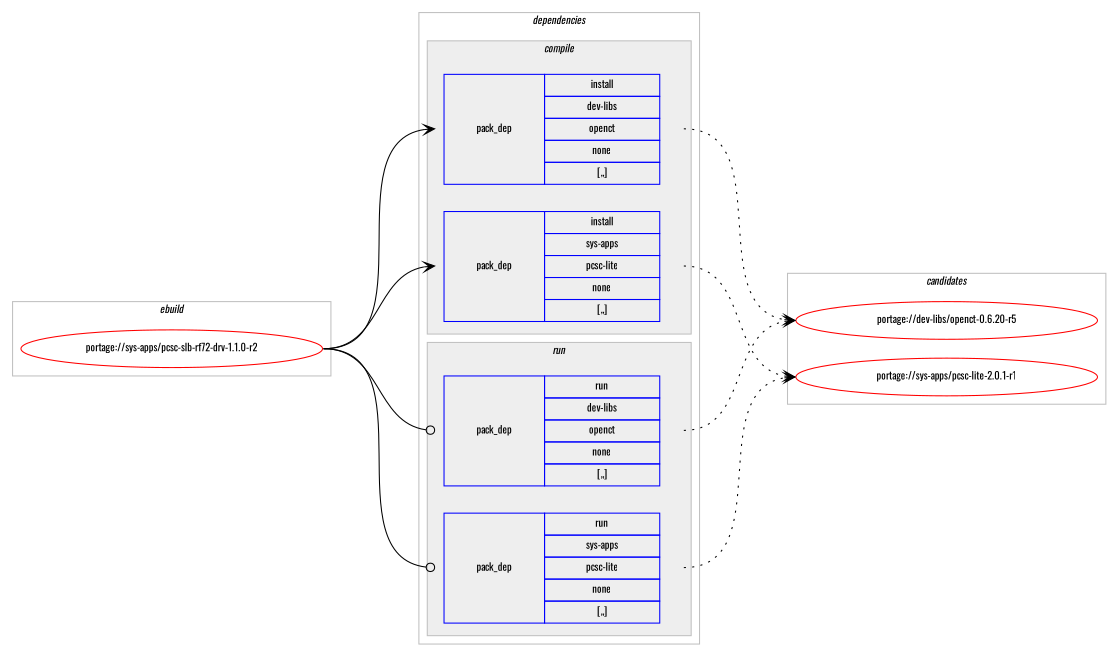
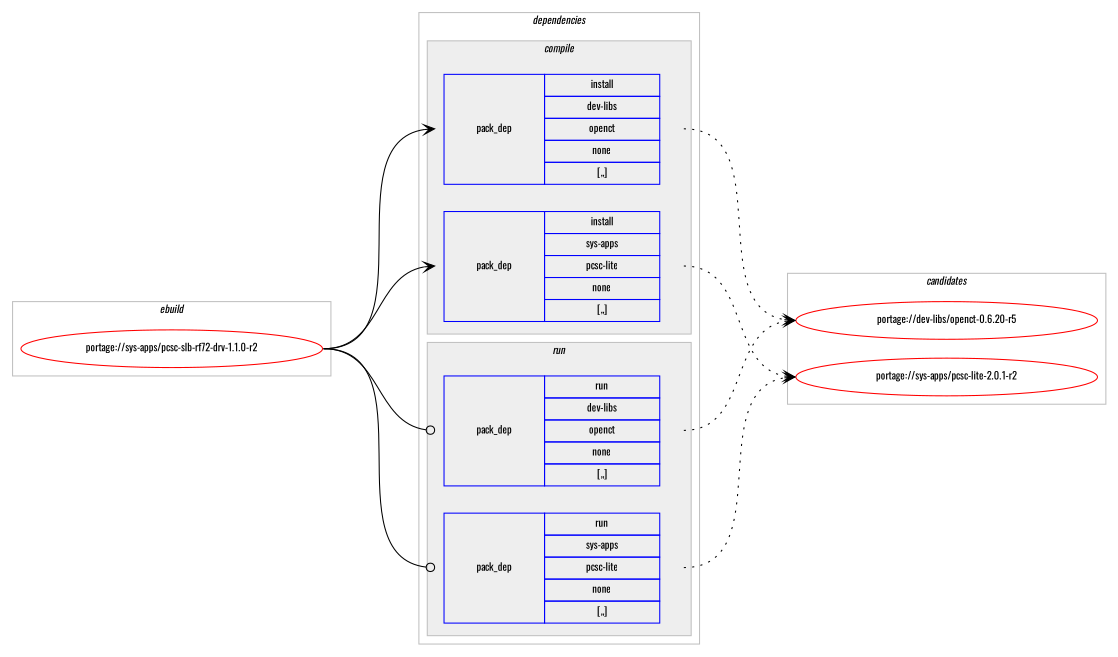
node "portage://sys-apps/pcsc-lite-2.0.1-r1": label "portage://sys-apps/pcsc-lite-2.0.1-r1" -> "portage://sys-apps/pcsc-lite-2.0.1-r2"
